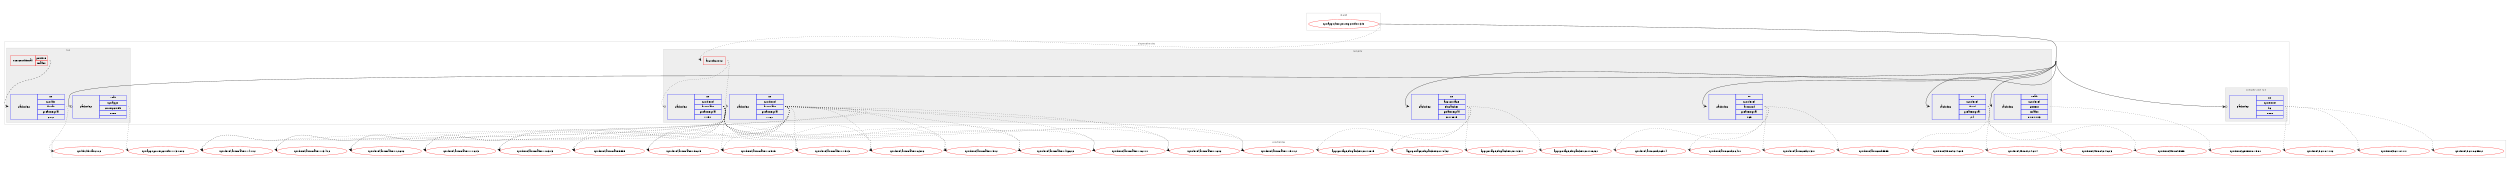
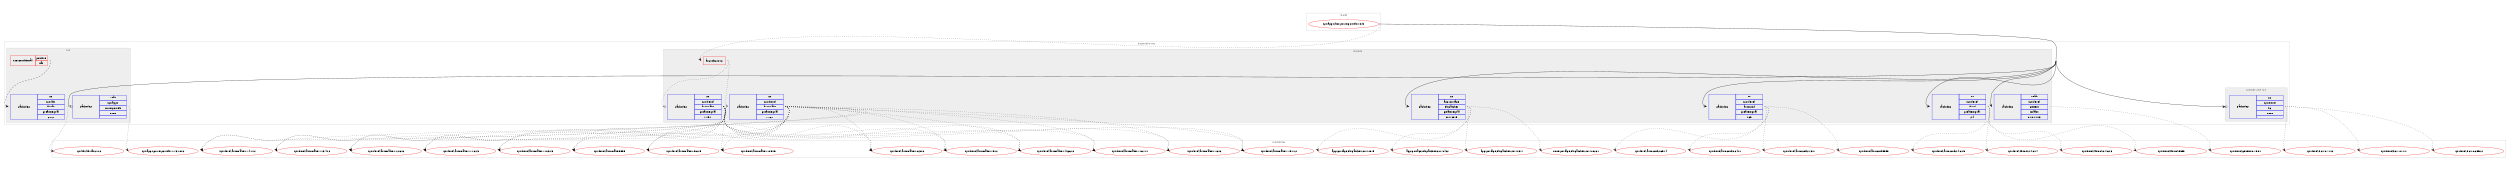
node "use_conditional": text "smaller" -> "rtas"
node "sys-devel/automake-1.7.9-r3": removed
node "app-portage/elt-patches-20170826.1": label "app-portage/elt-patches-20170826.1" -> "none-portage/elt-patches-20170826.1"
node "sys-devel/libtool-2.4.6-r5": label "sys-devel/libtool-2.4.6-r5" -> "sys-devel/autoconf-2.4.6-r5"
